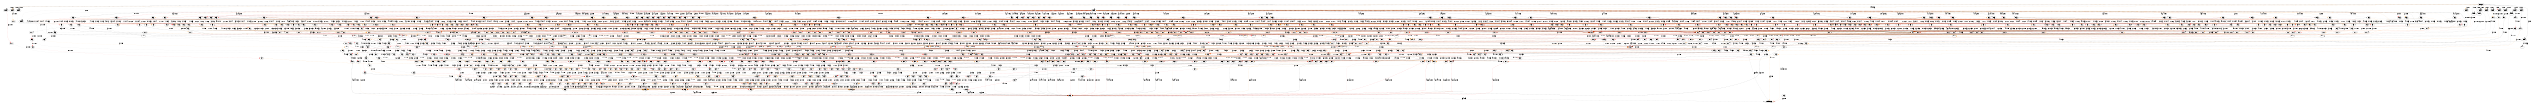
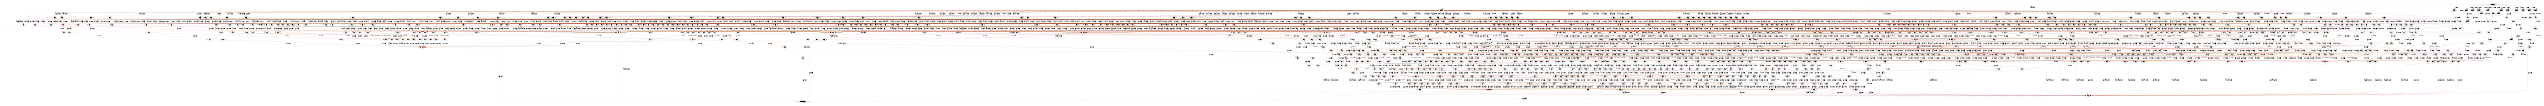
edge "t_28" -> "t_20": now "t_28" -> "t_13"
